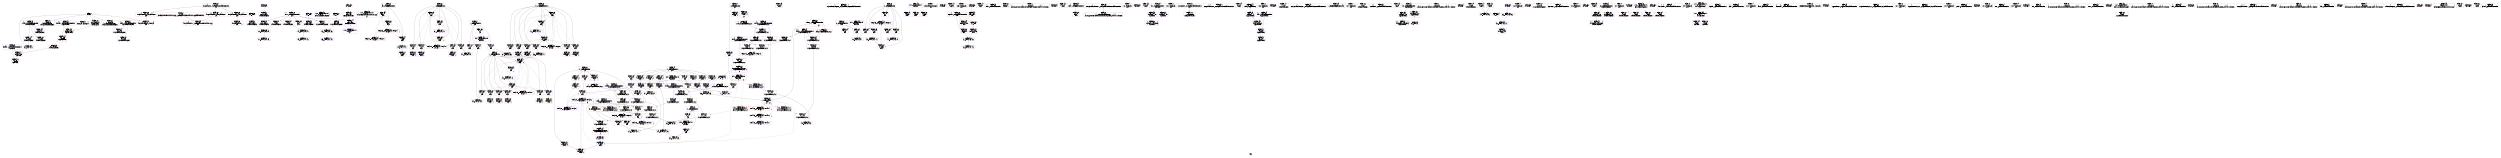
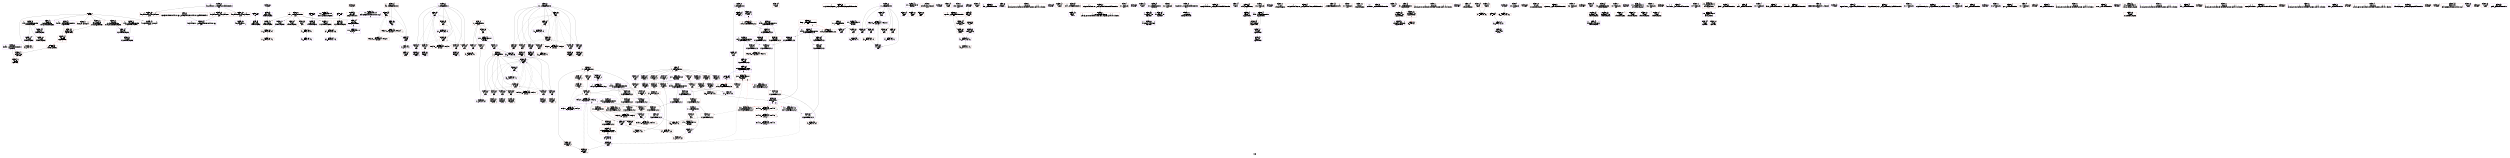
node "NodeID: 12": added
node "NodeID: 83": text "1st arg _Z6ZSt" -> "1st arg _Z6AssertbPKcz"
